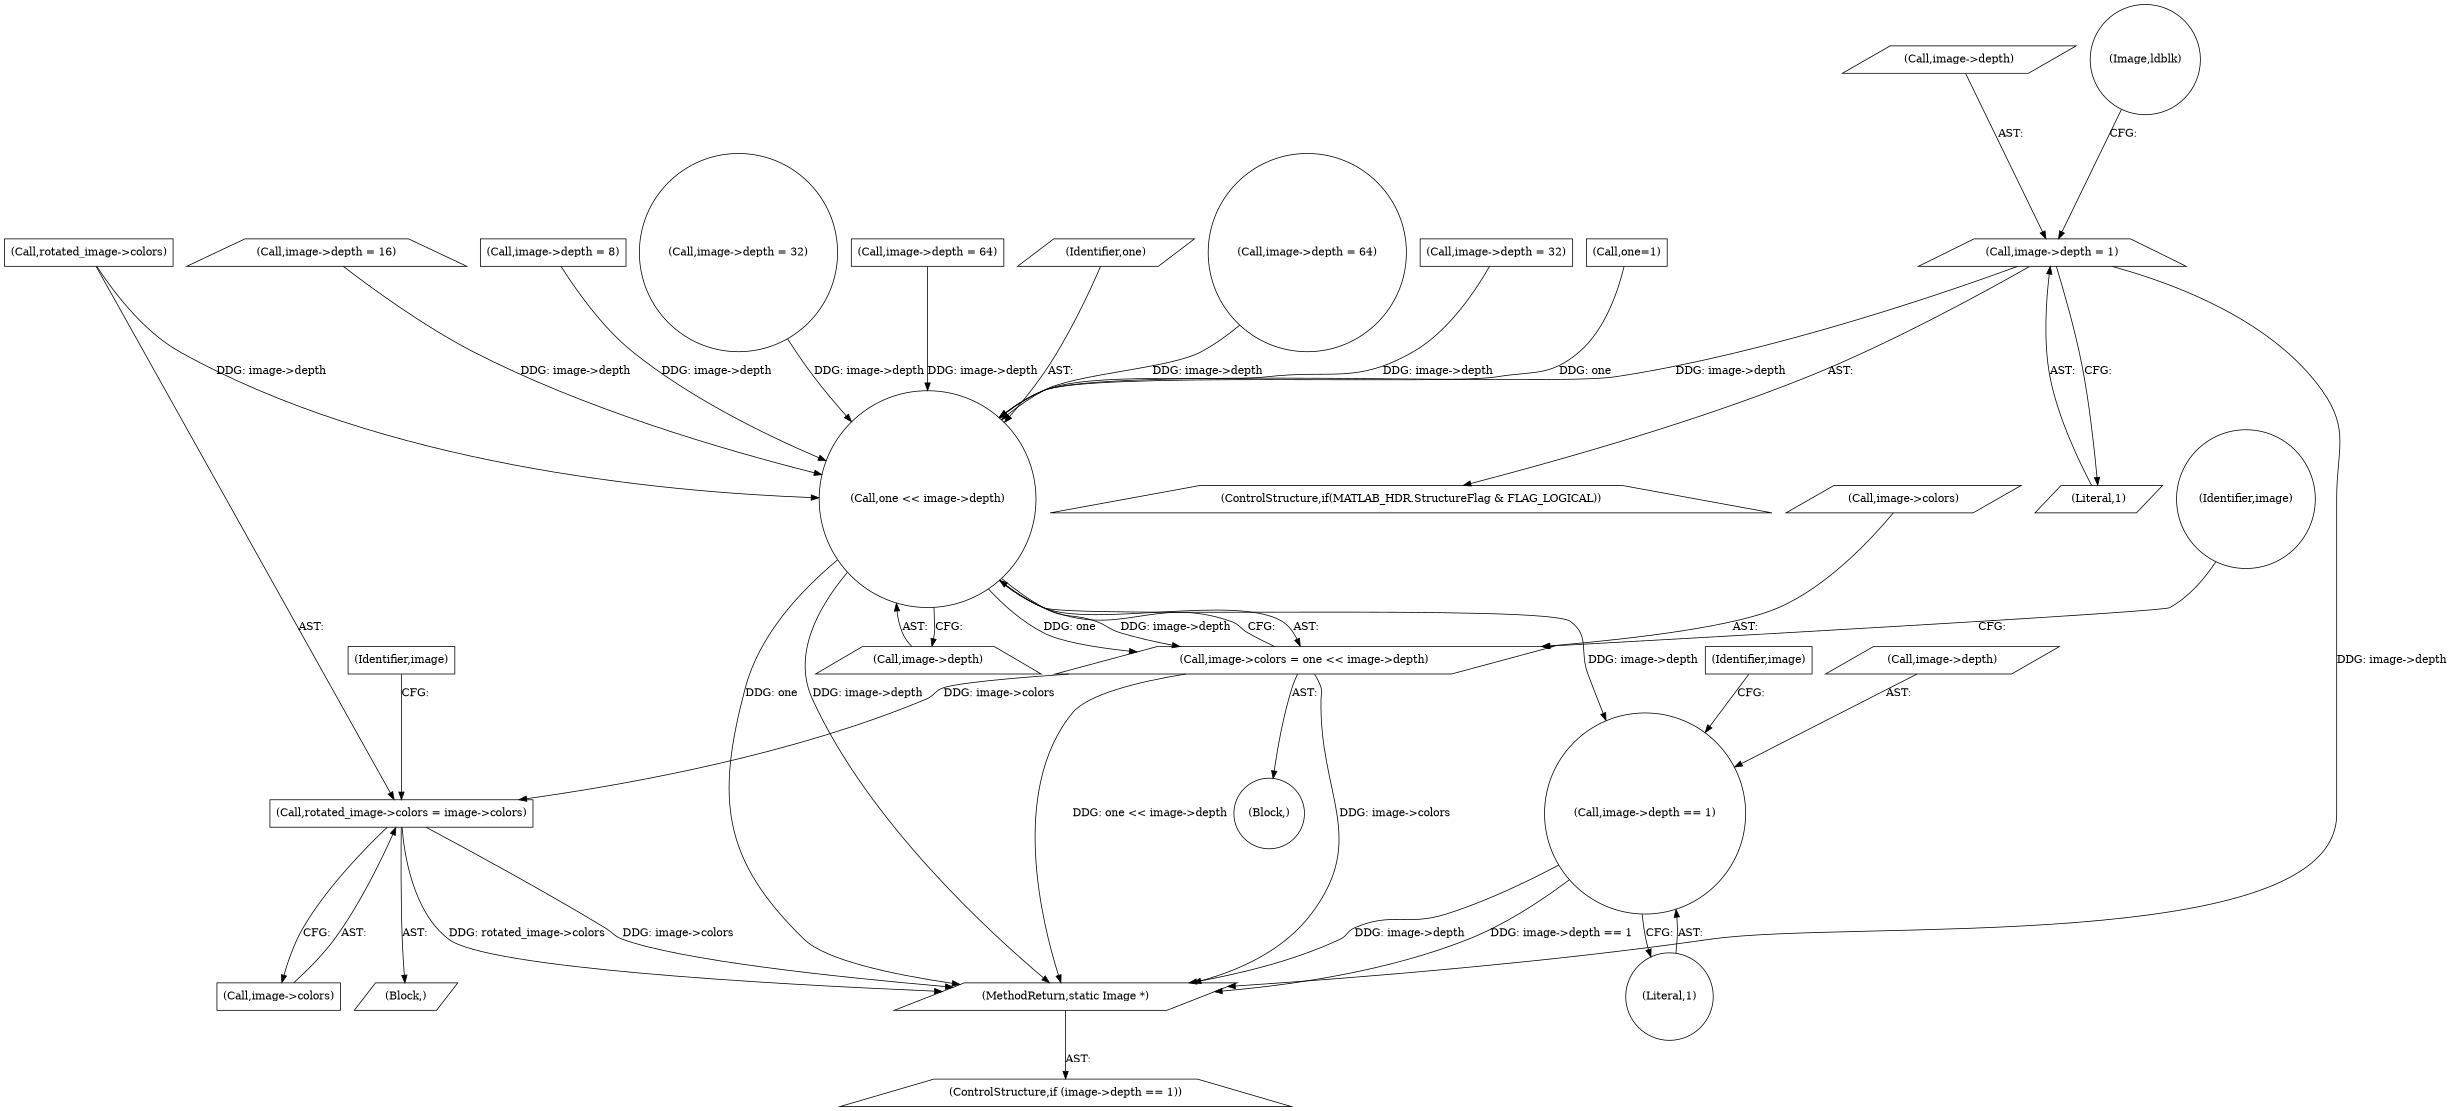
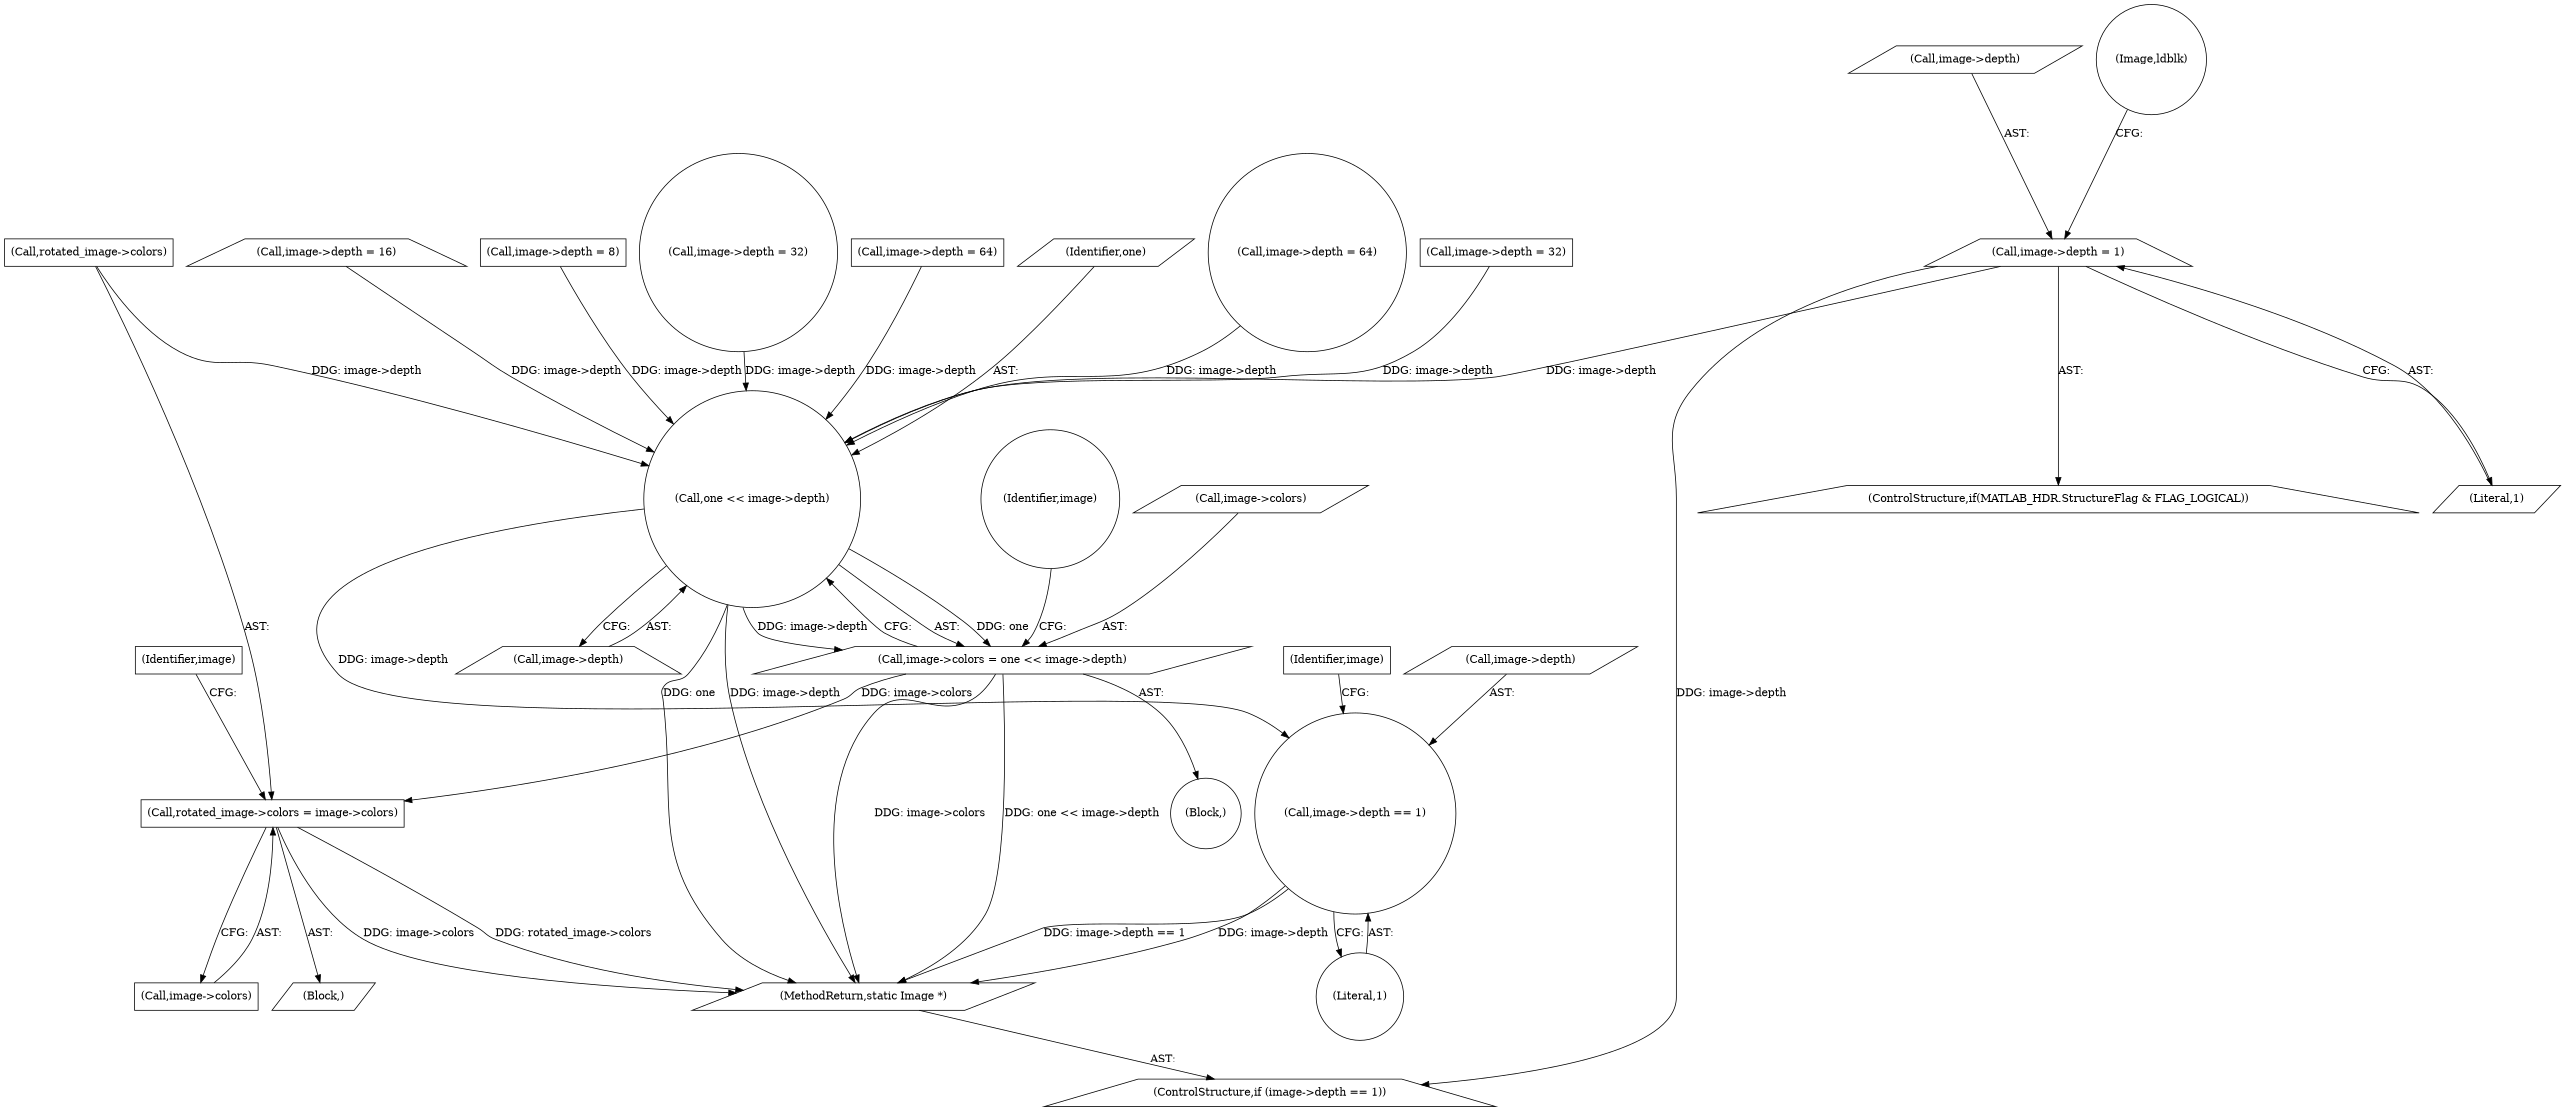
node "(Call,one=1)": removed
edge "(Call,image->depth = 1)" -> "(MethodReturn,static Image *)": now "(Call,image->depth = 1)" -> "(ControlStructure,if (image->depth == 1))"
